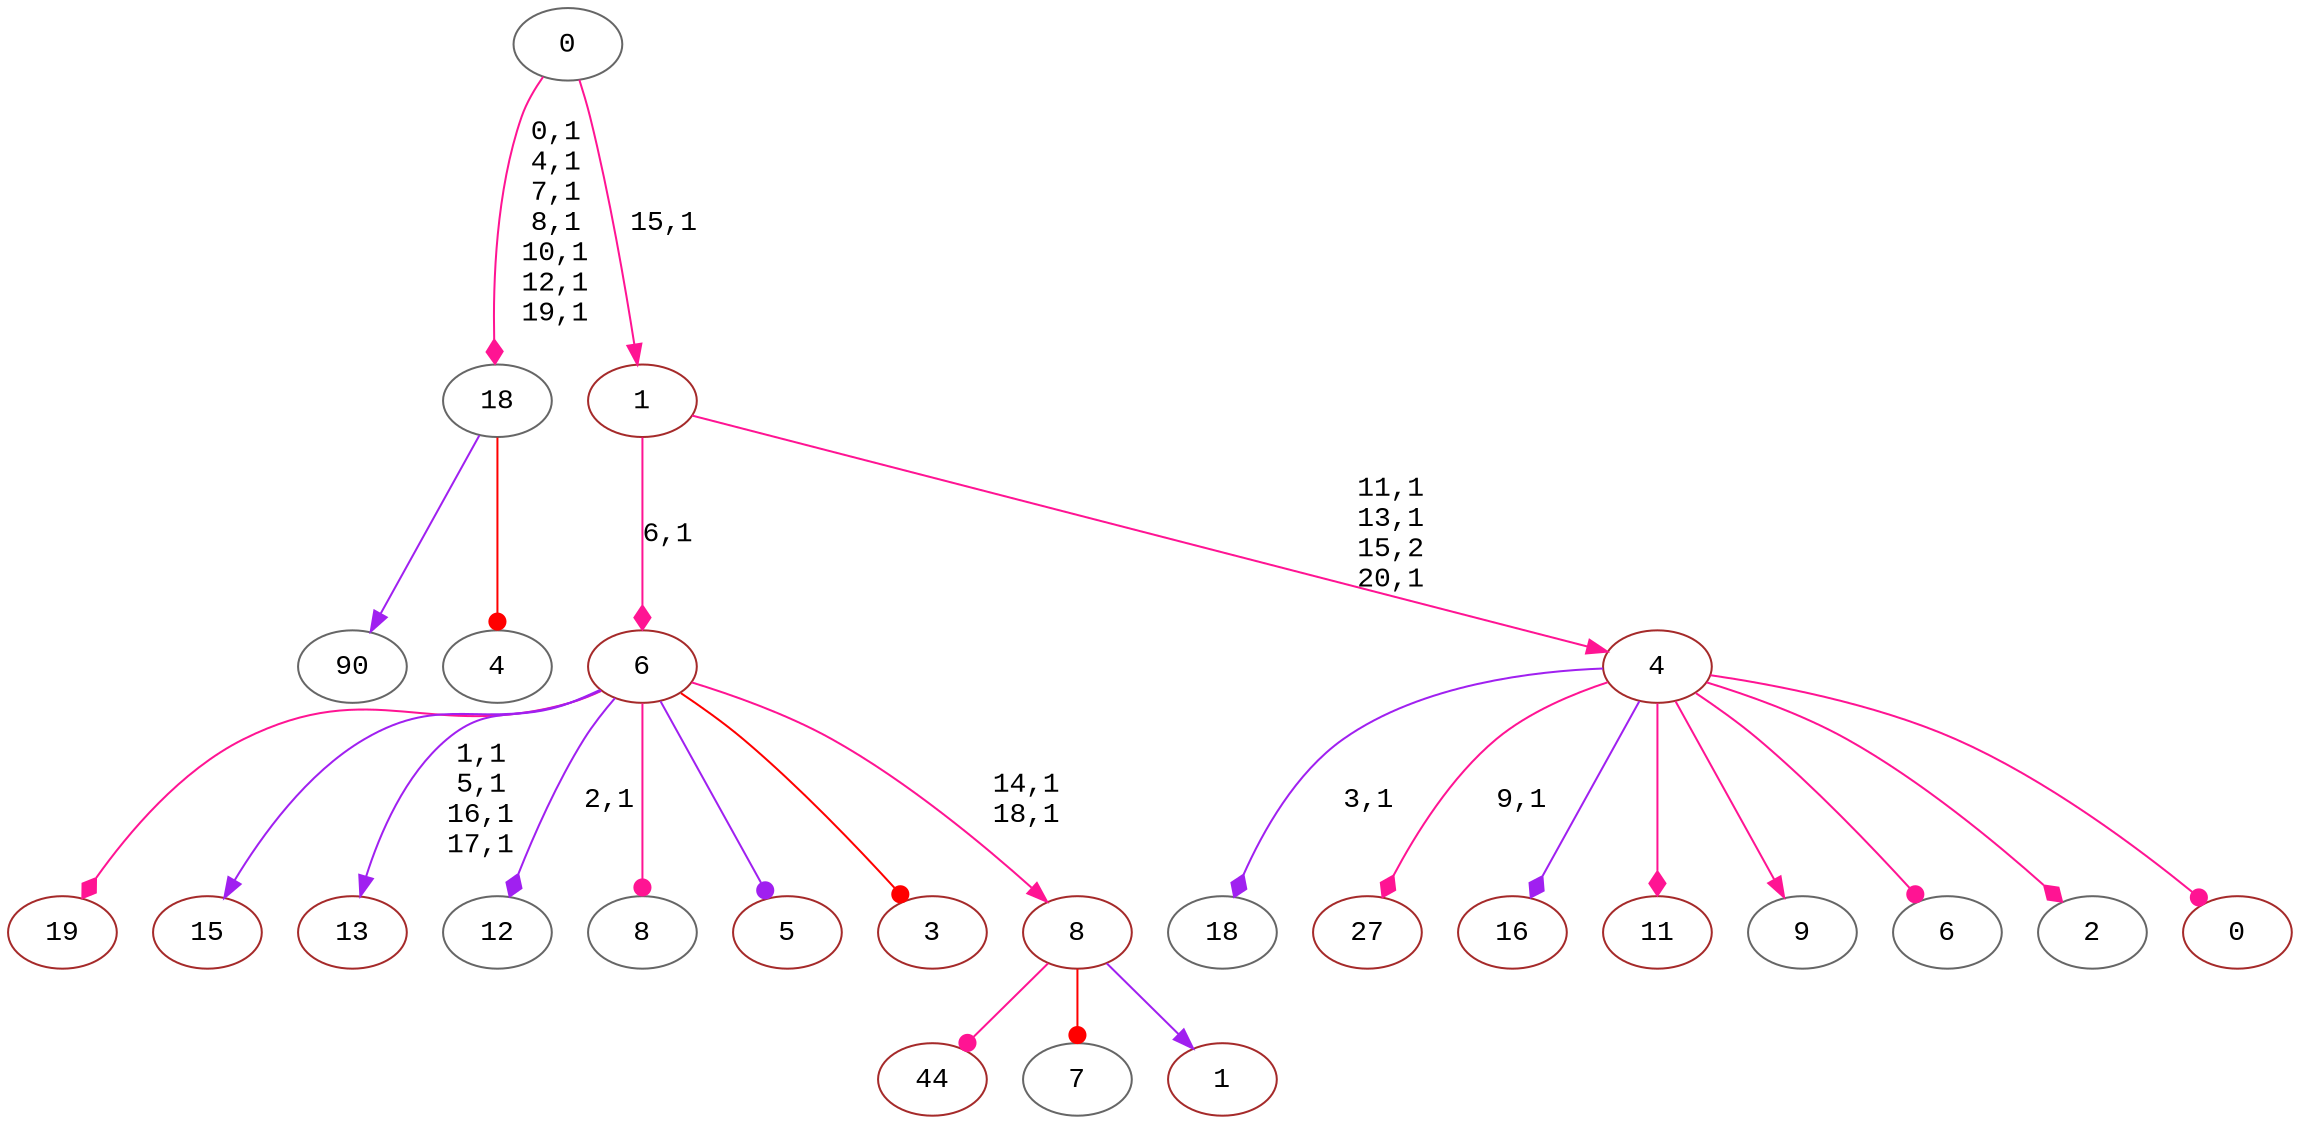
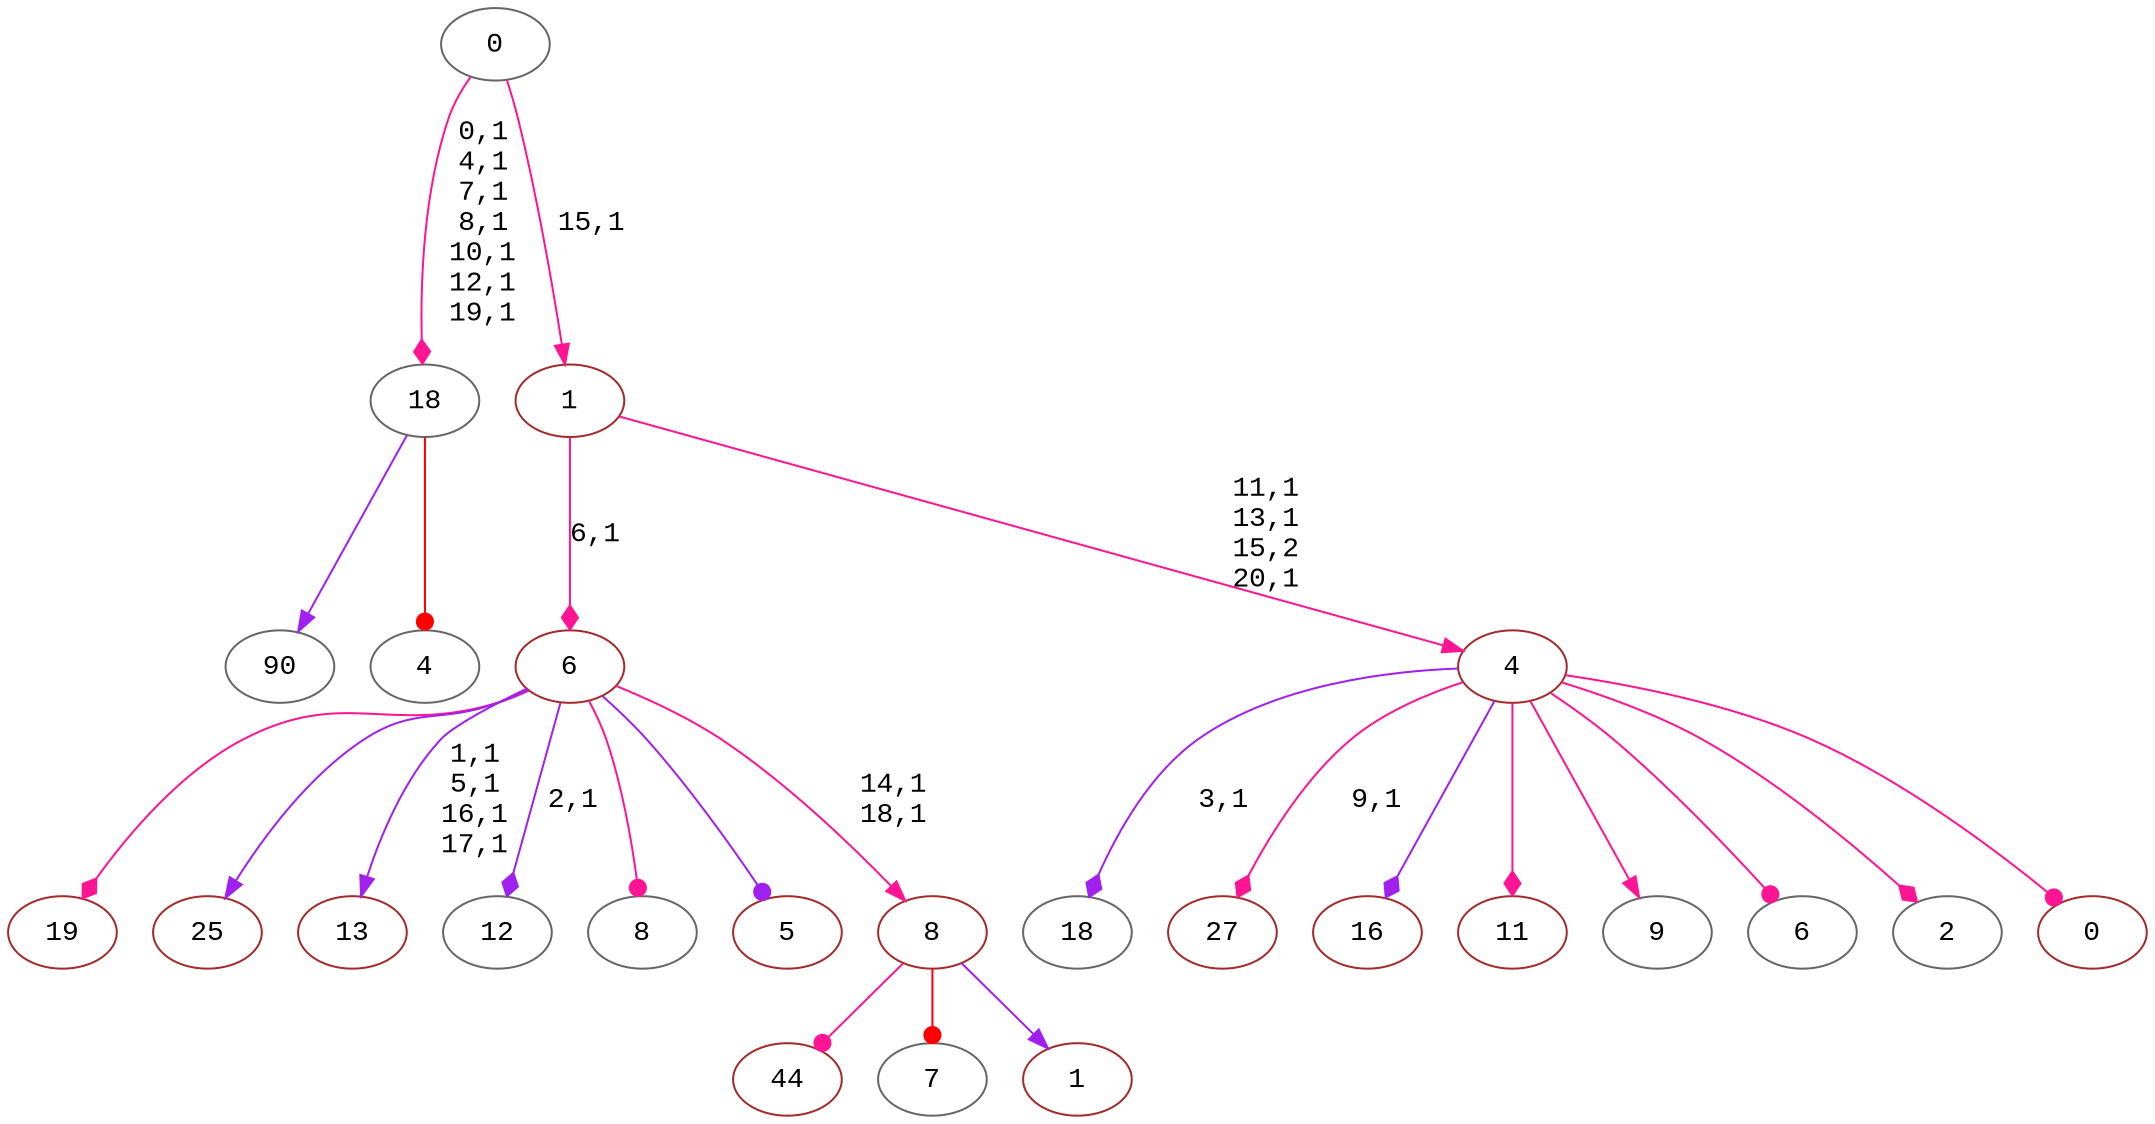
node "15": label "15" -> "25"
node "3": removed
